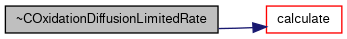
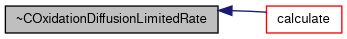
edge "~COxidationDiffusionLimitedRate" -> "calculate": reversed
